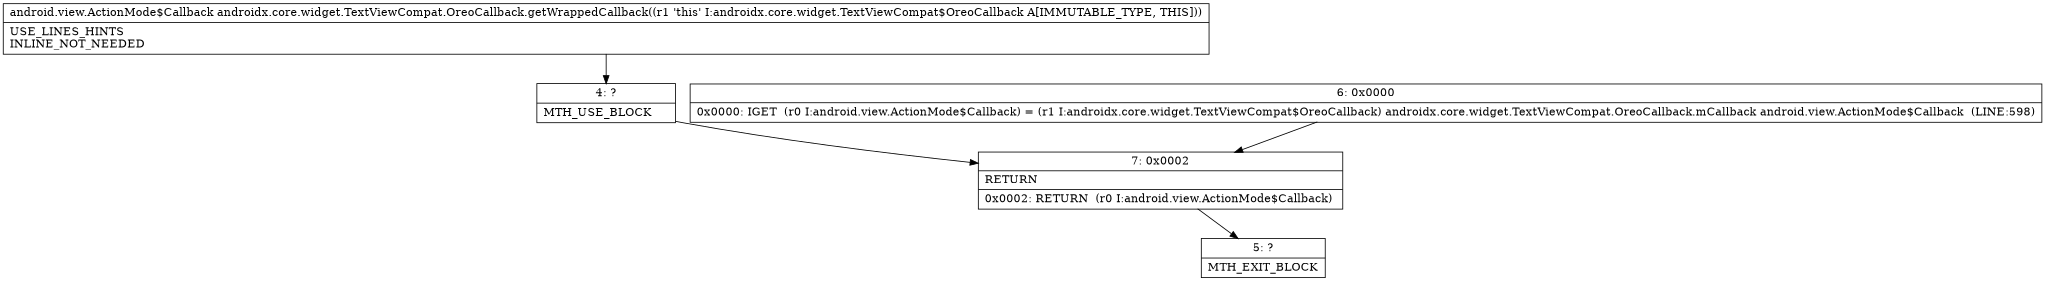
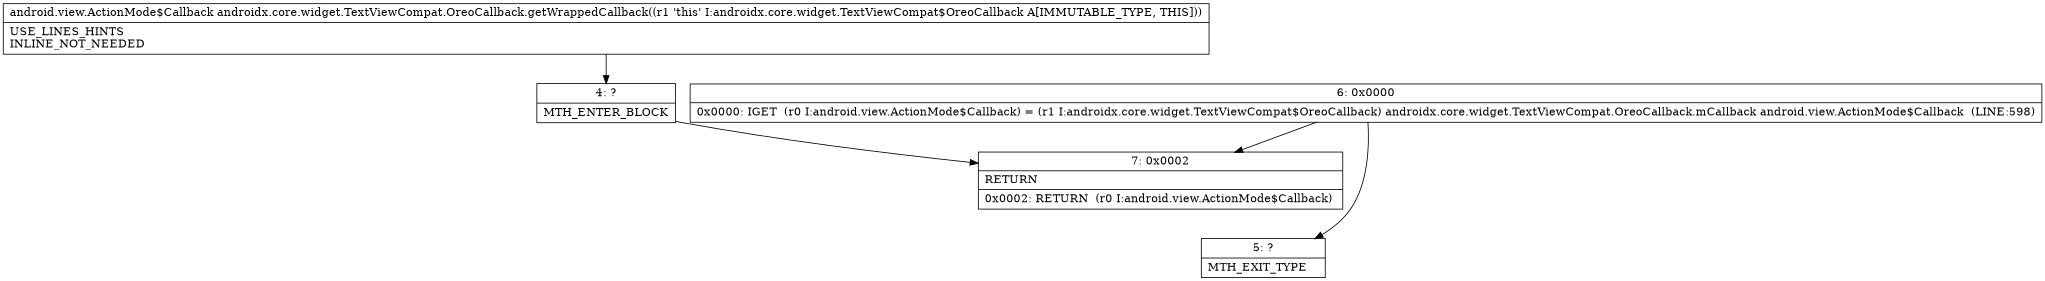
node "4: ?": text "MTH_USE_BLOCK" -> "MTH_ENTER_BLOCK"
edge "7: 0x0002" -> "5: ?": now "6: 0x0000" -> "5: ?"
node "5: ?": text "MTH_EXIT_BLOCK" -> "MTH_EXIT_TYPE"
